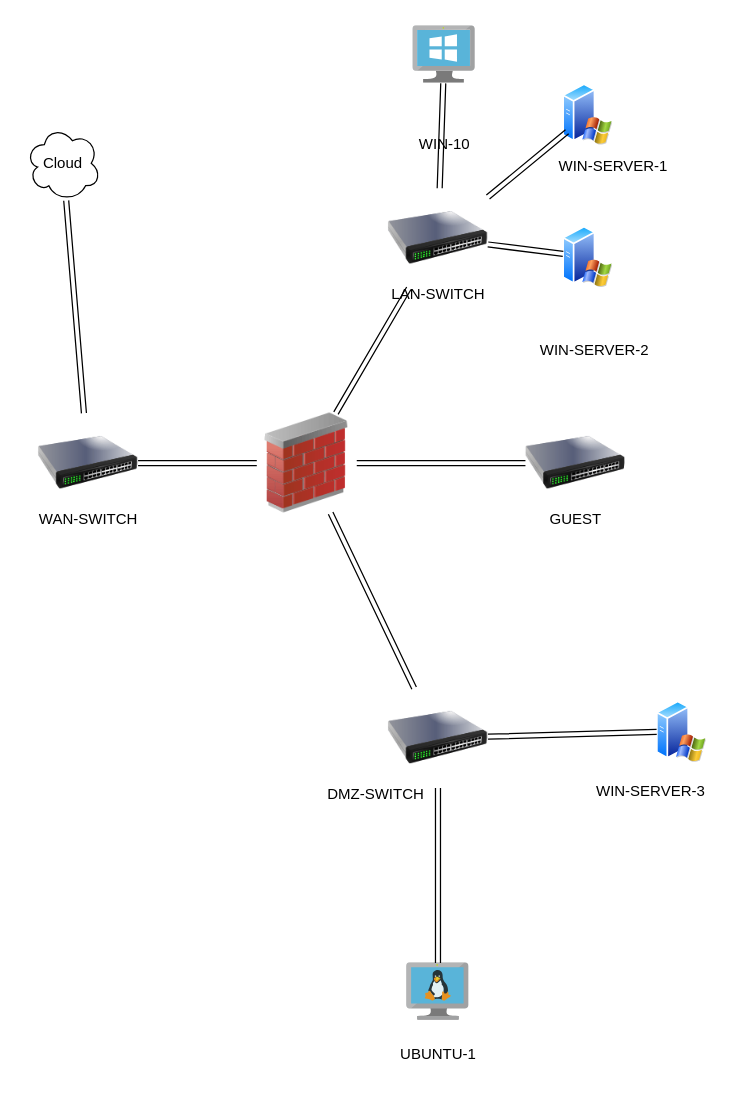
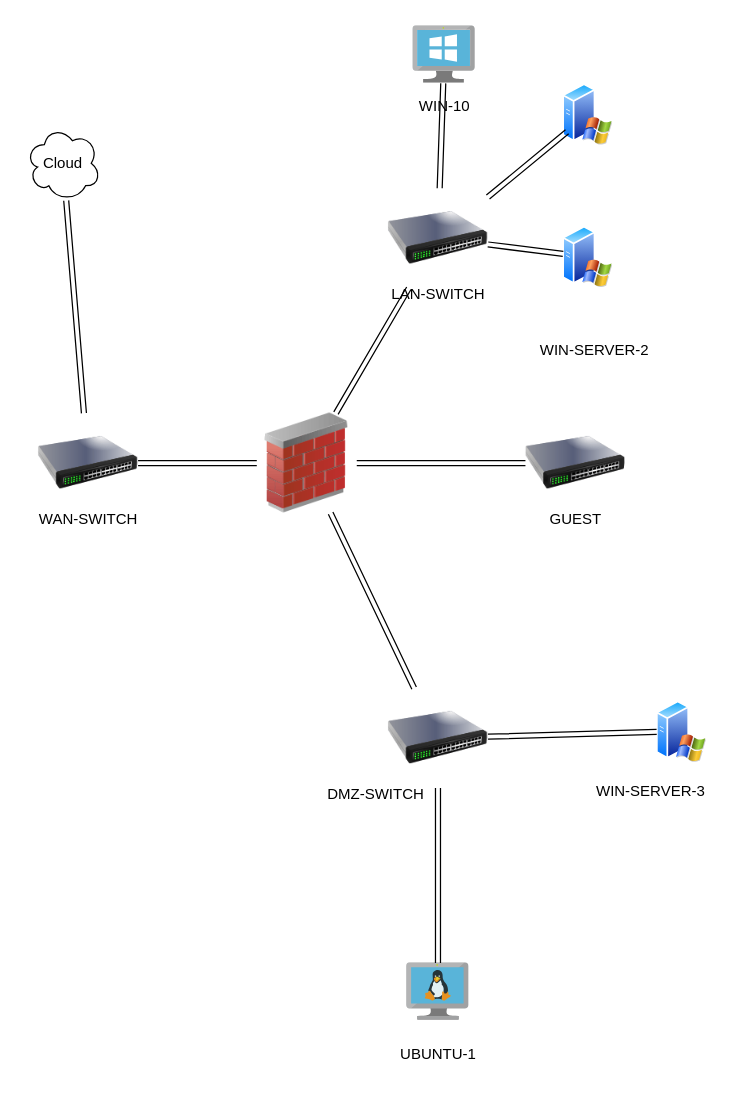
node "WIN-10": moved (444, 144) -> (444, 107)
node "WIN-SERVER-1": removed
